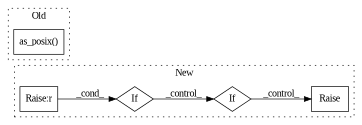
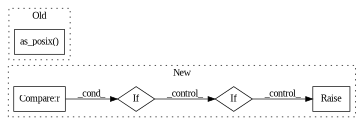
node "Raise:r": label "Raise:r" -> "Compare:r"
